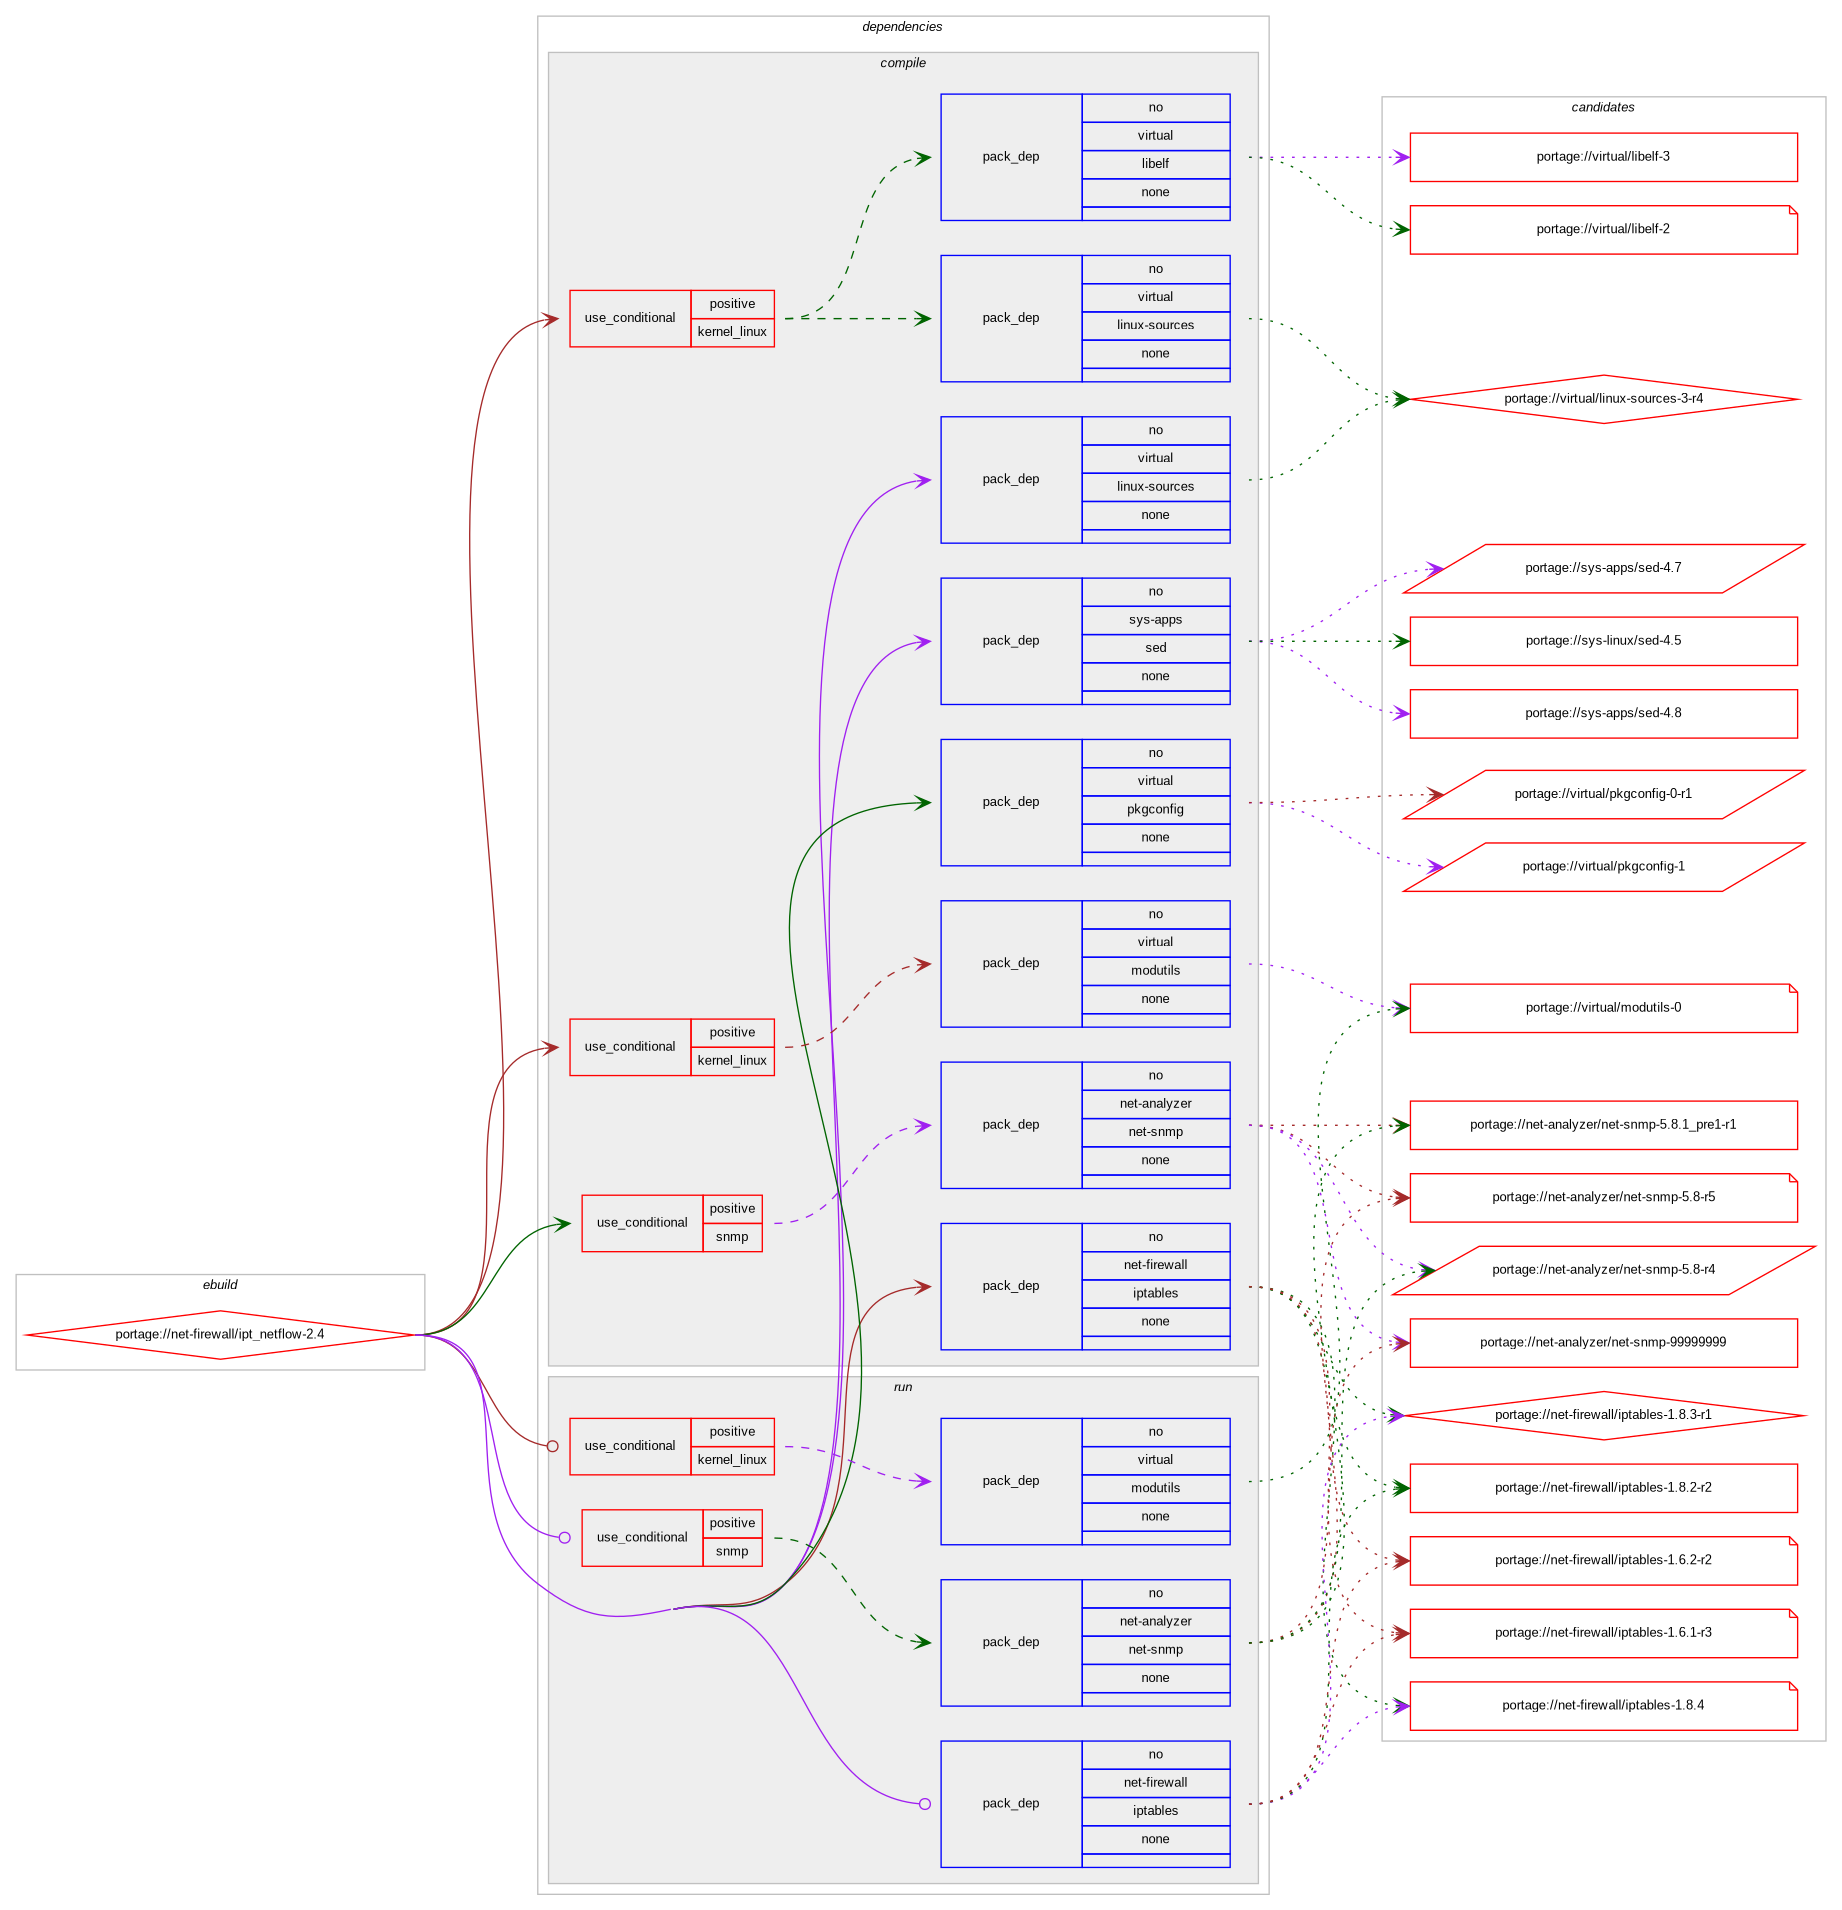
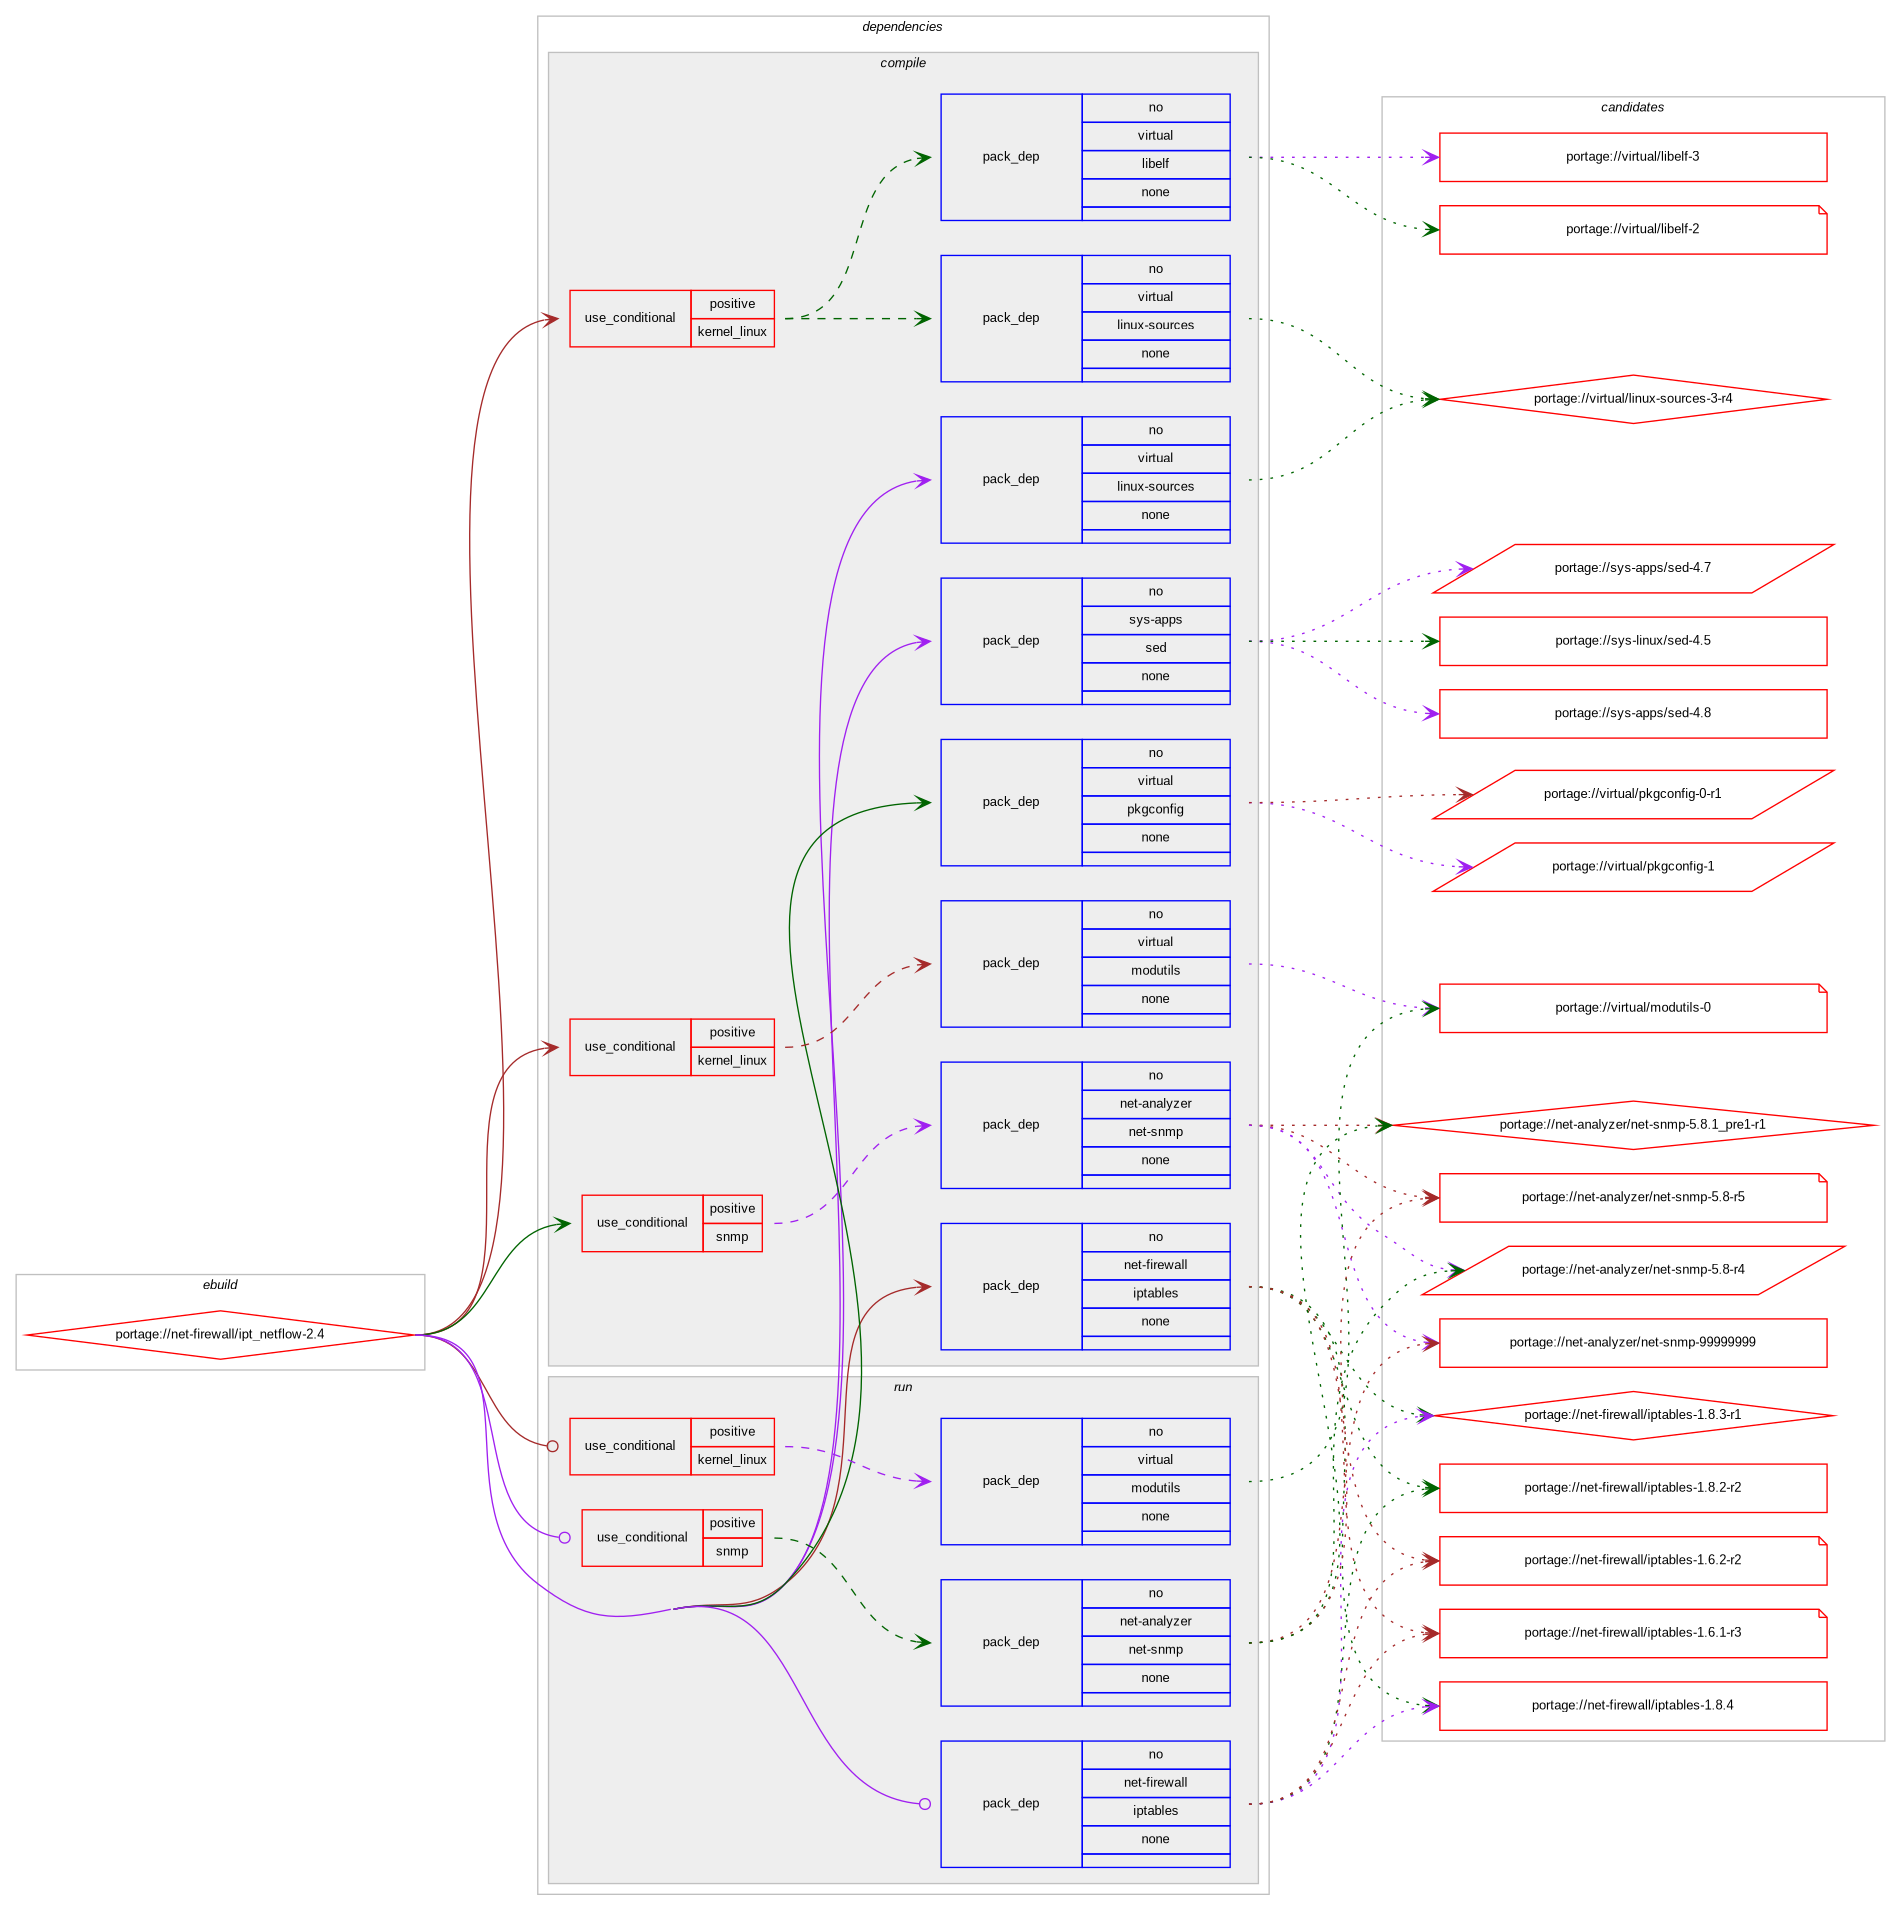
node "portage://net-analyzer/net-snmp-5.8.1_pre1-r1": shape box -> diamond
node "portage://net-firewall/iptables-1.8.4": shape note -> box
